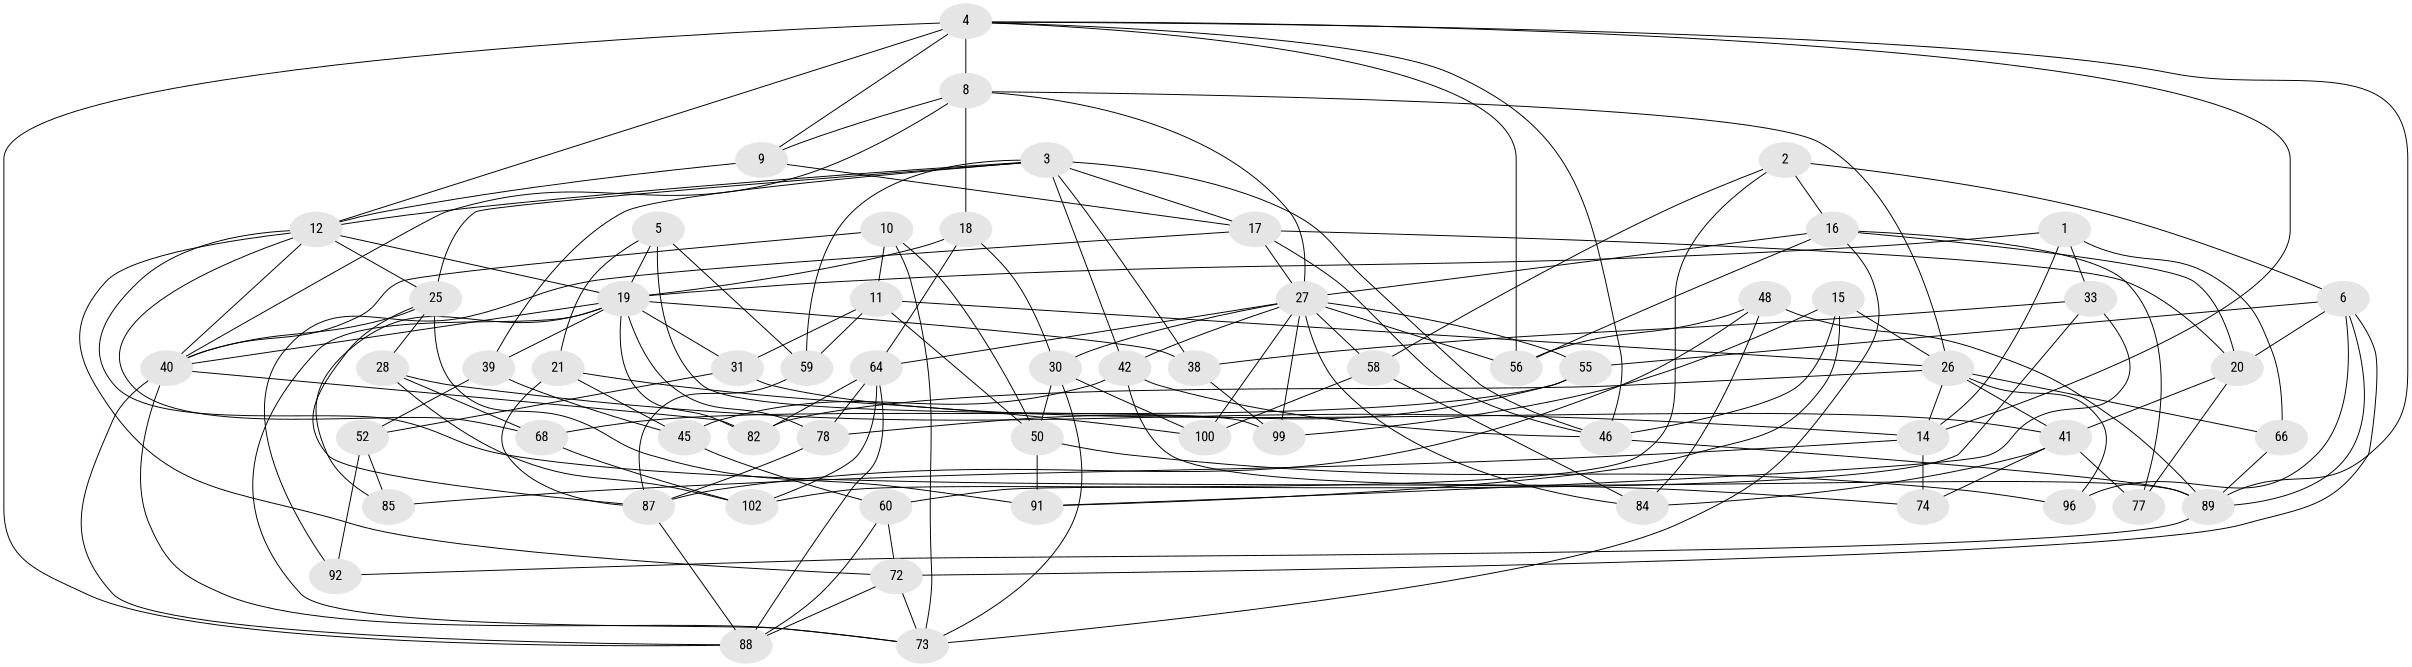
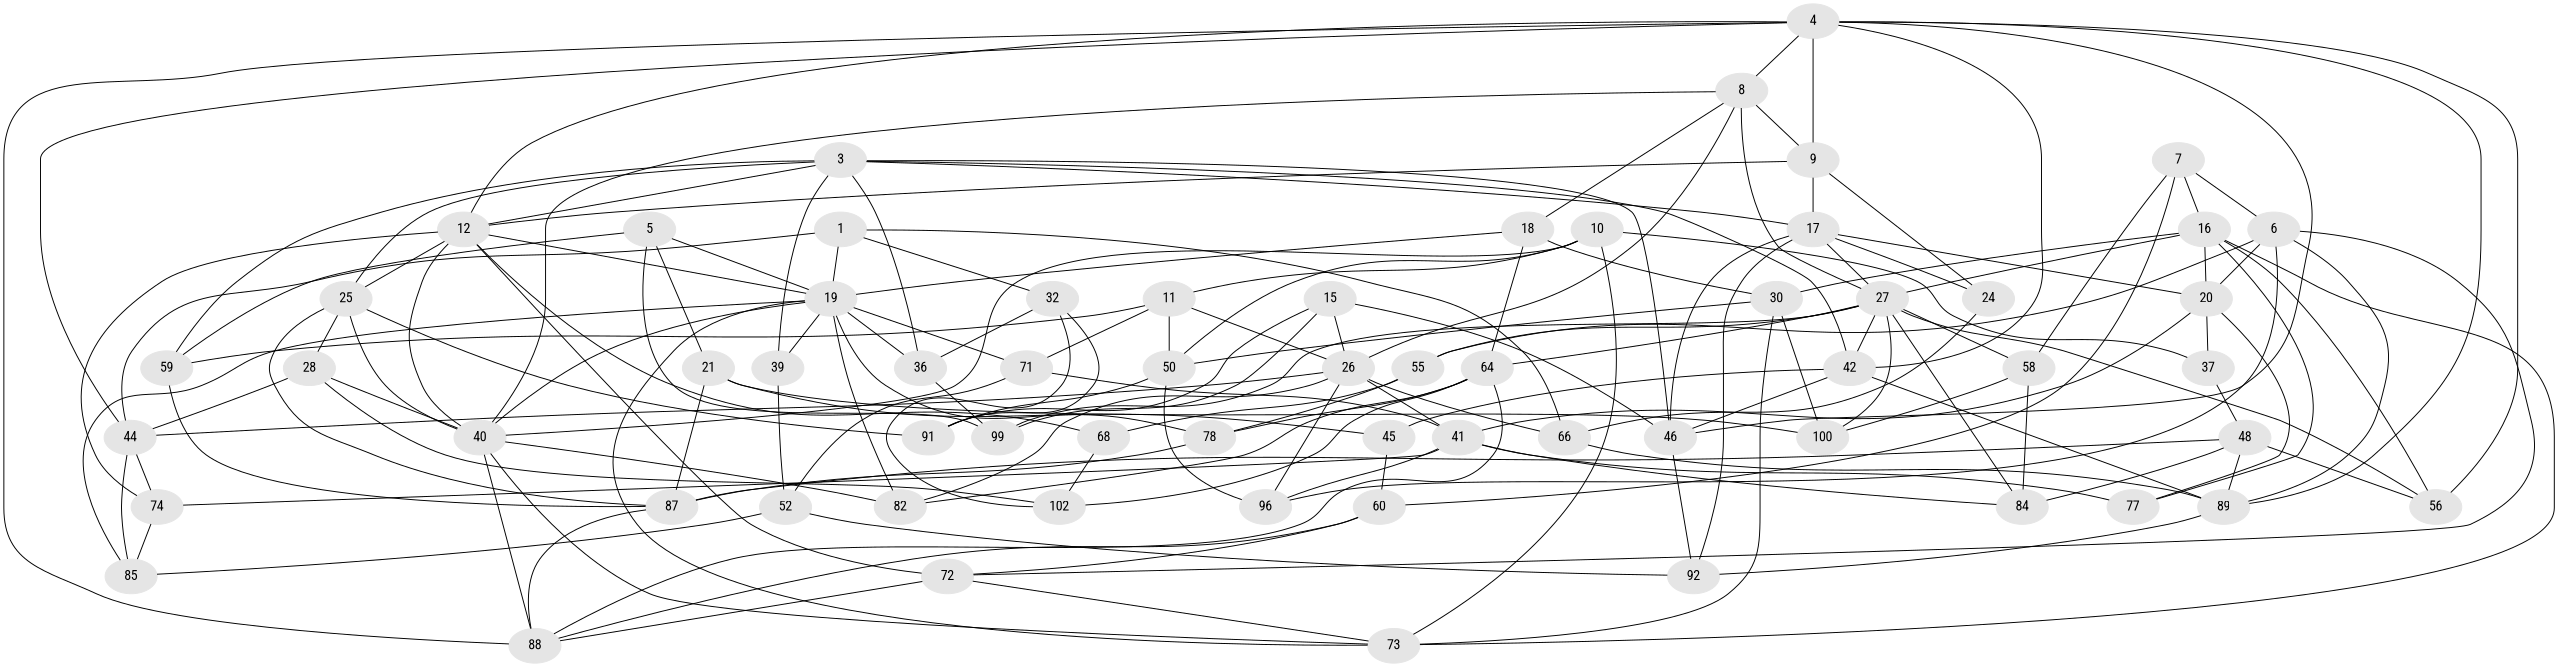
node "2": label "2" -> "7"
edge "4" -- "42": added
node "24": added
node "33": label "33" -> "32"
edge "27" -- "30": now "16" -- "30"
node "31": label "31" -> "71"
node "38": label "38" -> "36"
node "37": added
edge "28" -- "68": now "28" -- "40"
edge "39" -- "45": removed
node "14": label "14" -> "44"
edge "46" -- "89": now "46" -- "92"
edge "41" -- "96": added
edge "74" -- "85": added
